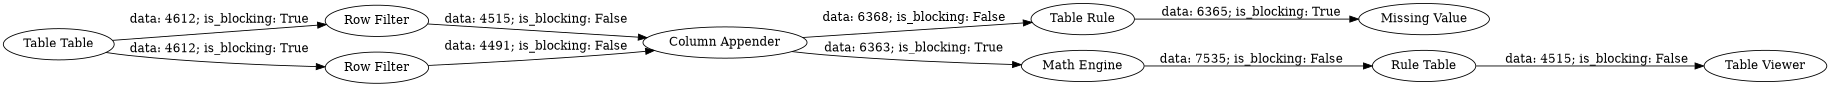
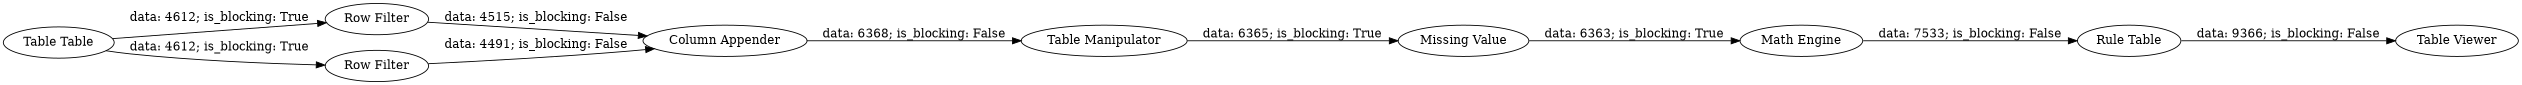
node "Table Rule": label "Table Rule" -> "Table Manipulator"
edge "Math Engine" -> "Rule Table": label "data: 7535; is_blocking: False" -> "data: 7533; is_blocking: False"
edge "Rule Table" -> "Table Viewer": label "data: 4515; is_blocking: False" -> "data: 9366; is_blocking: False"
edge "Column Appender" -> "Math Engine": now "Missing Value" -> "Math Engine"
